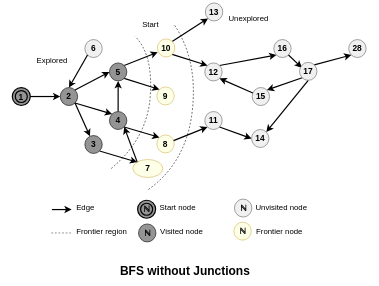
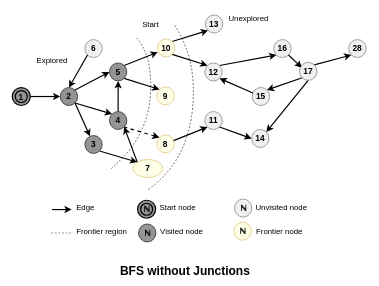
node "13": moved (214, 12) -> (214, 24)
edge "4" -> "8": style solid -> dashed
